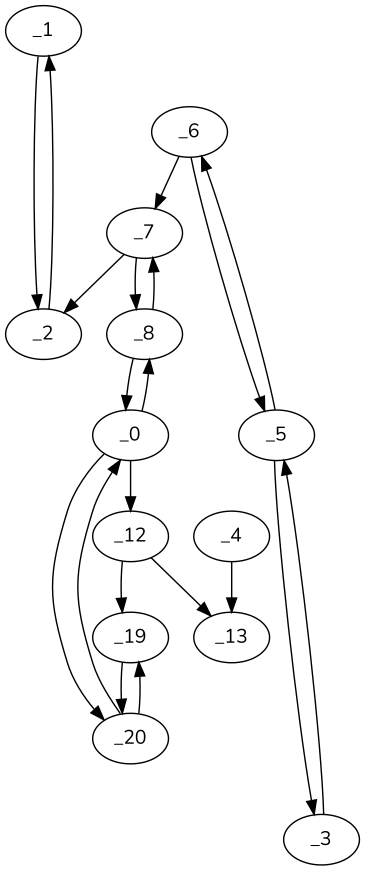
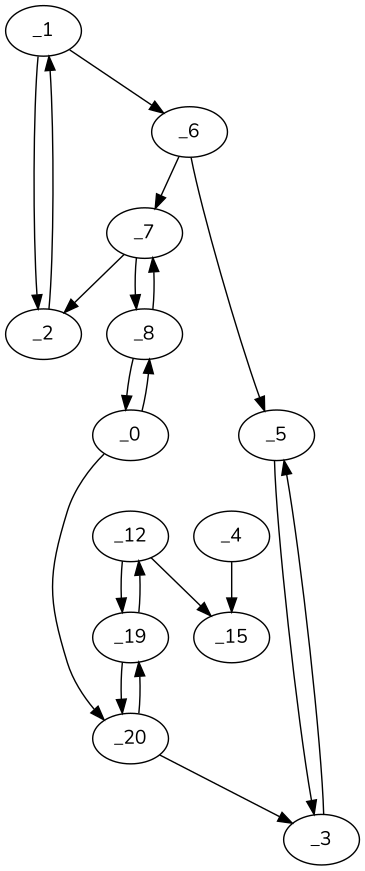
edge "_5" -> "_6": now "_1" -> "_6"
edge "_0" -> "_12": now "_19" -> "_12"
edge "_20" -> "_0": now "_20" -> "_3"
node "_13": label "_13" -> "_15"
